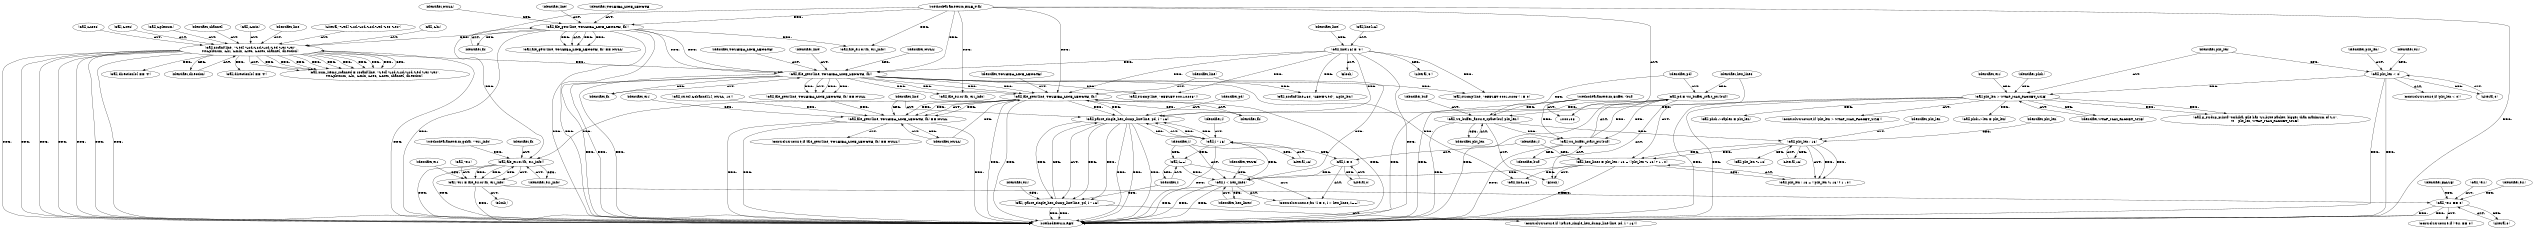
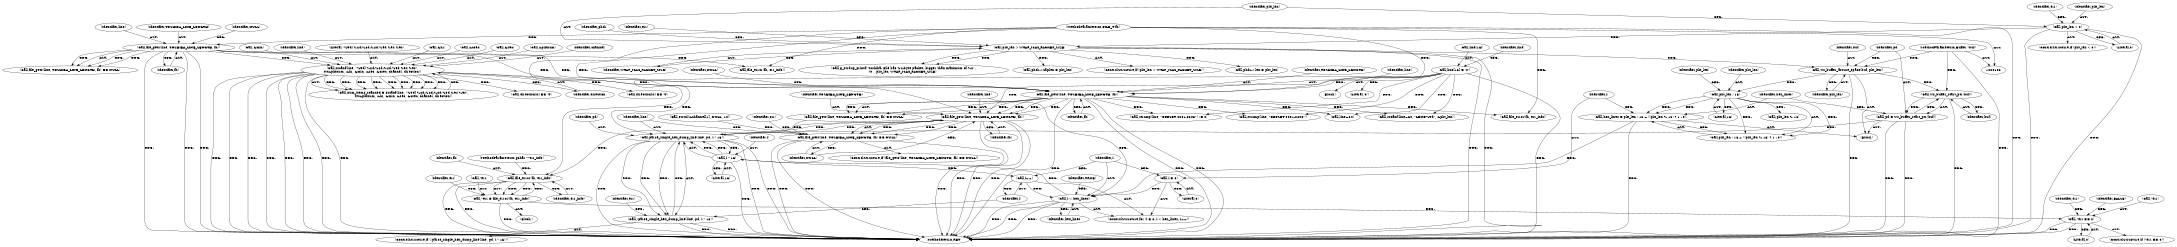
edge "(Call,hex_lines = pkt_len / 16 + ((pkt_len % 16) ? 1 : 0))" -> "(Call,line+64)": now "(Call,line[16] = '0')" -> "(Call,line+64)"
